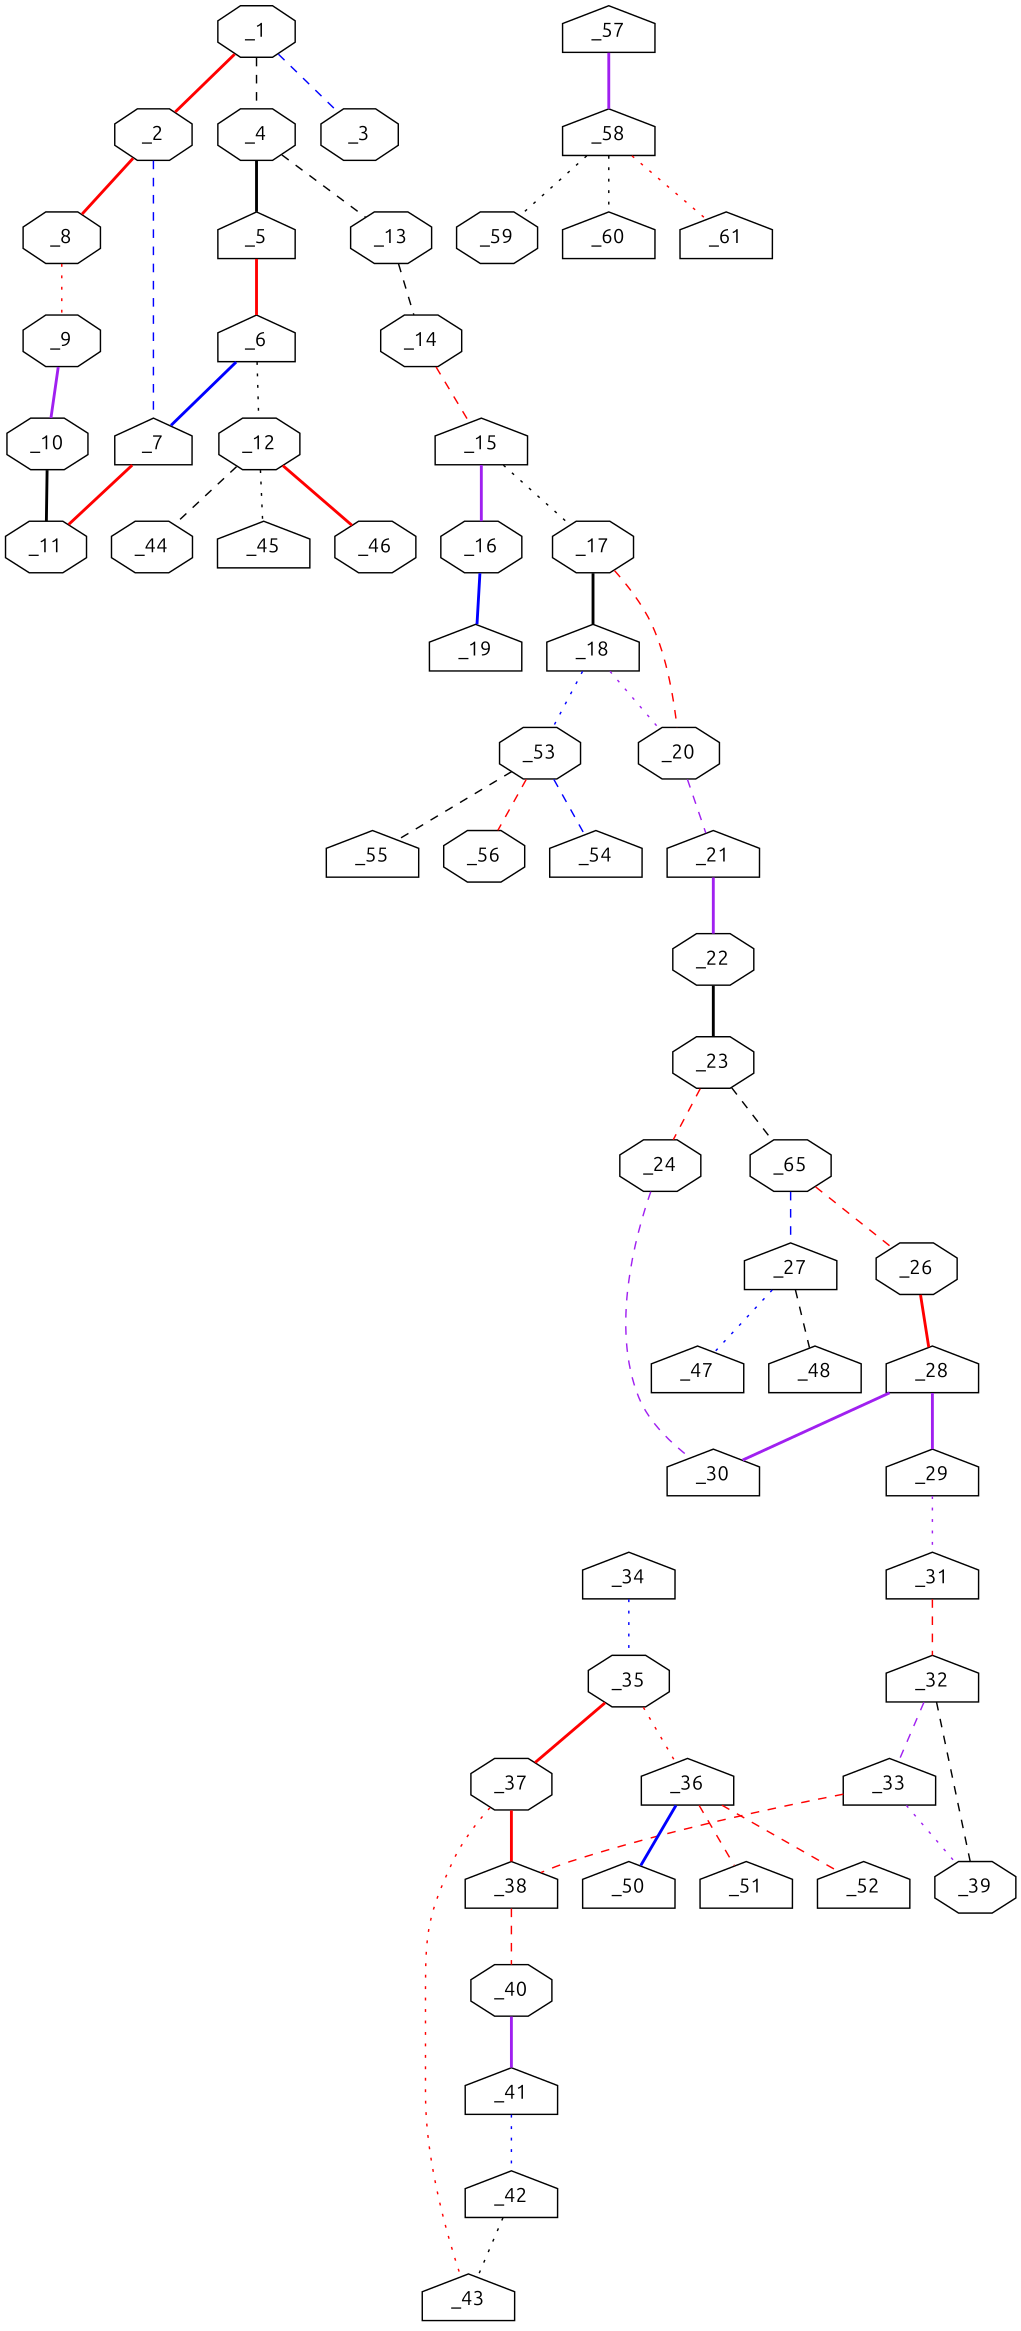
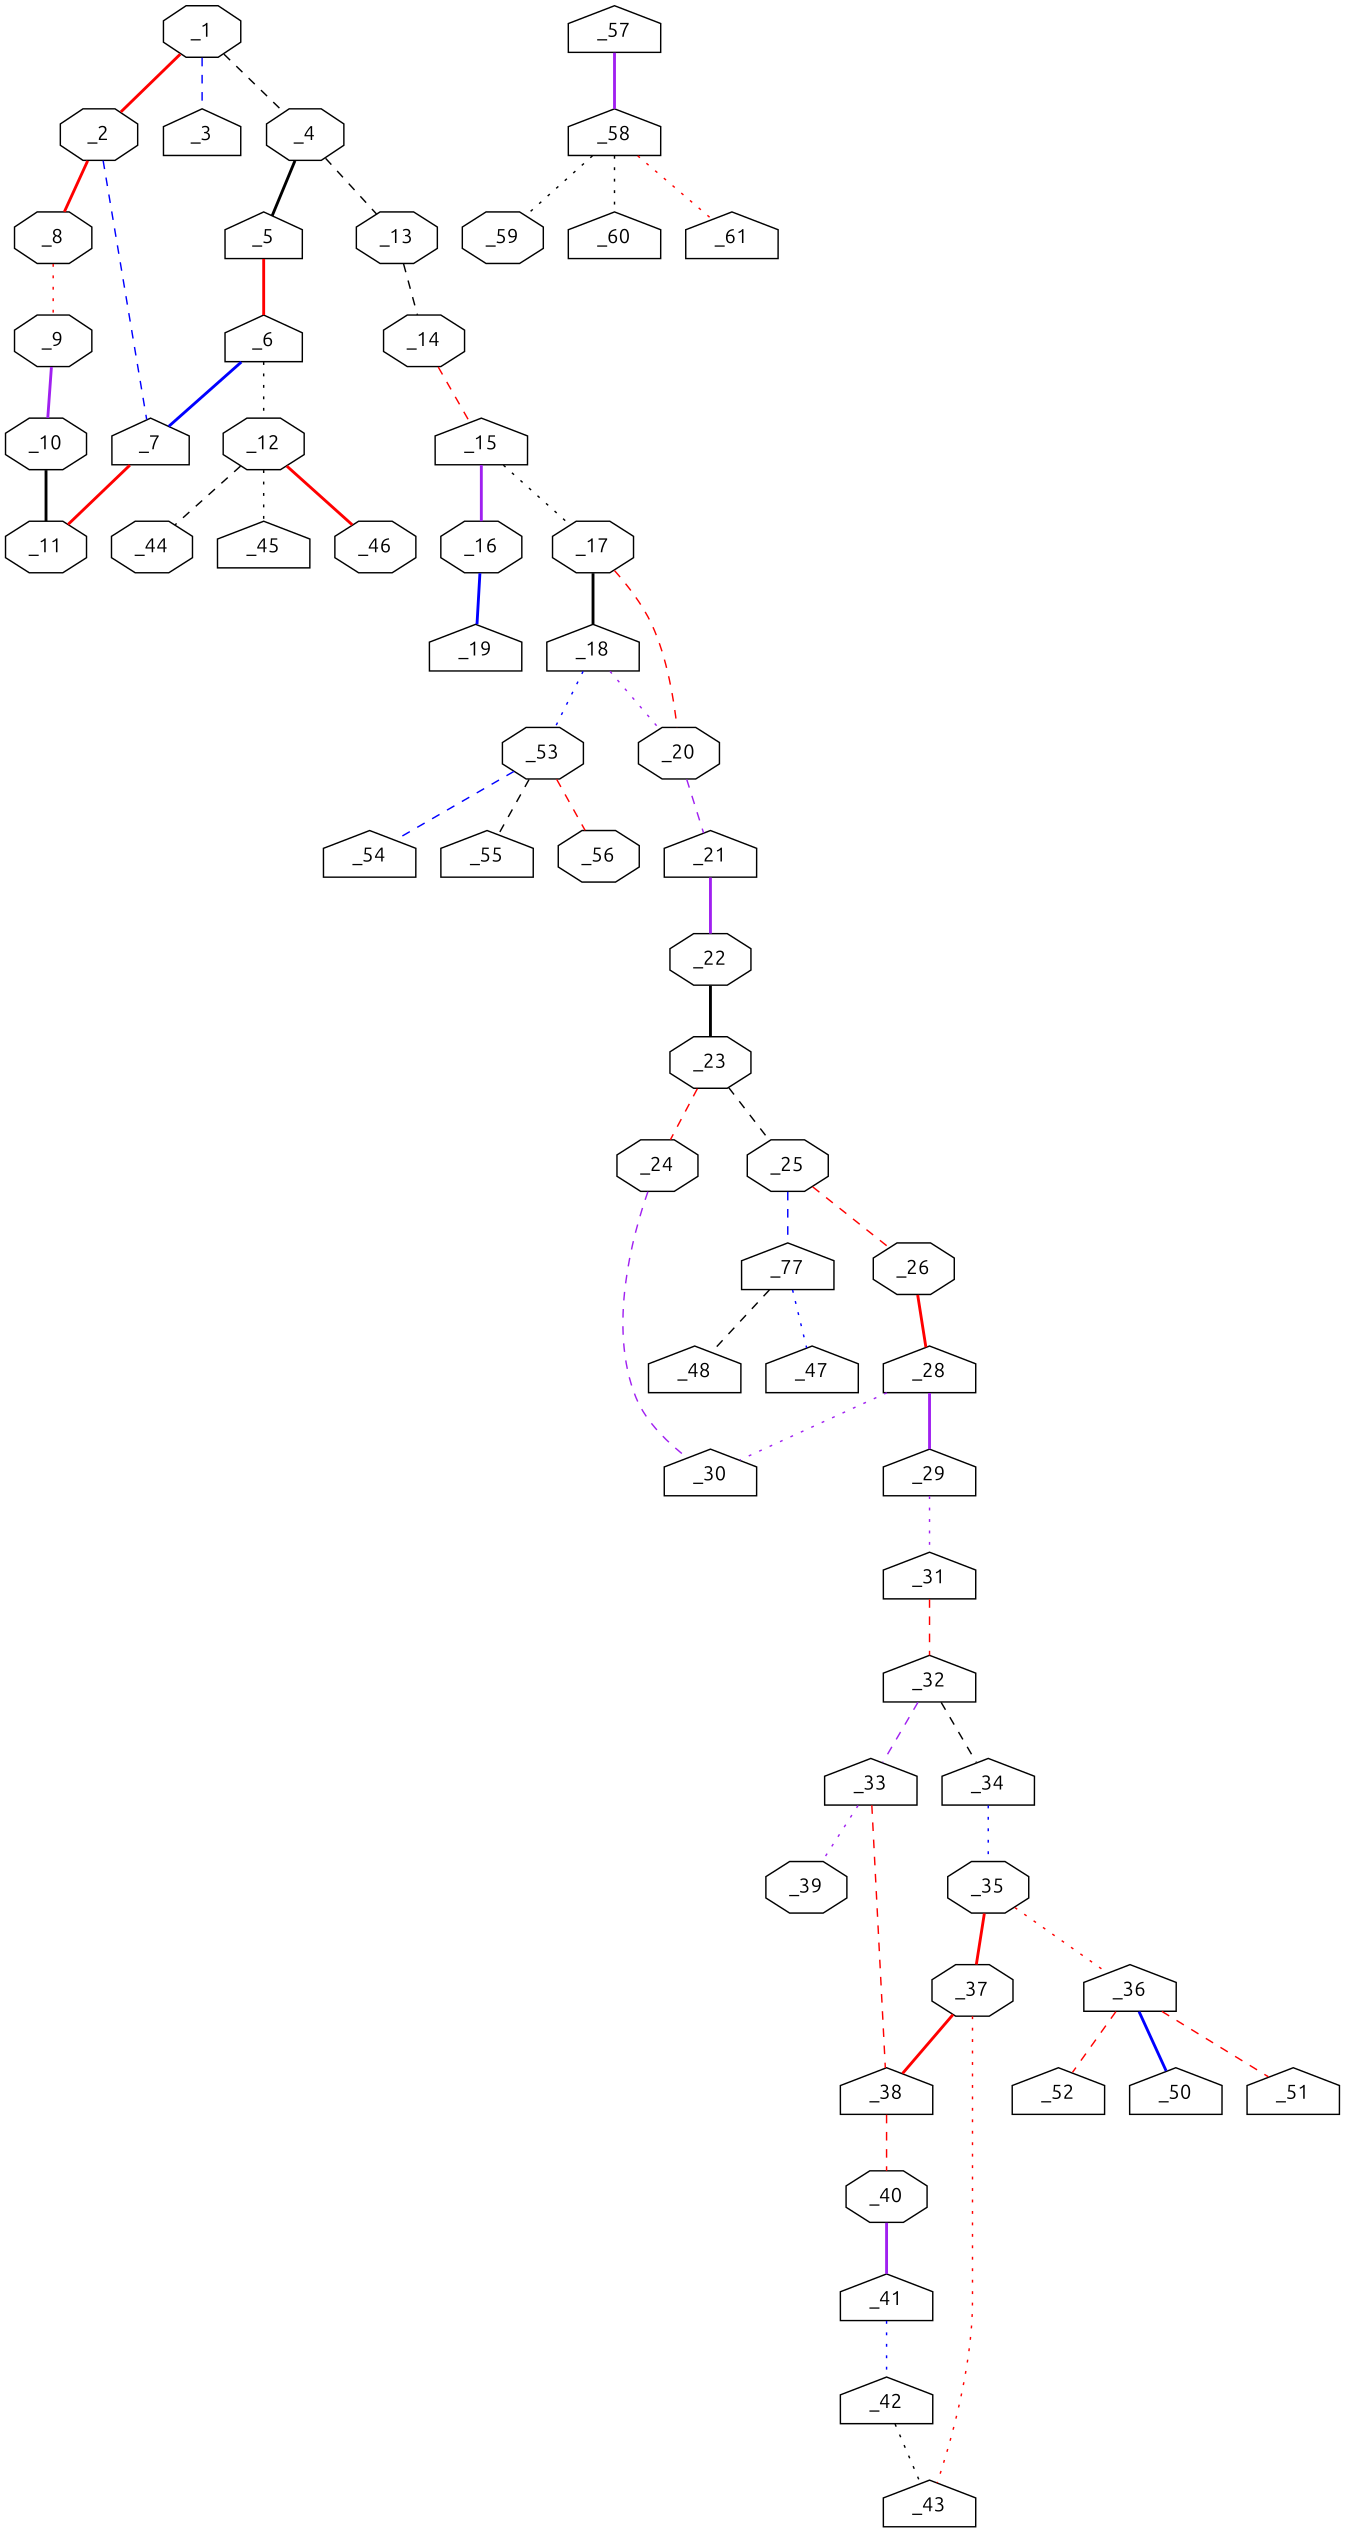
node "_3": shape octagon -> house
node "_65": label "_65" -> "_25"
node "_27": label "_27" -> "_77"
edge "_28" -- "_30": style bold -> dotted
edge "_32" -- "_39": now "_32" -- "_34"
